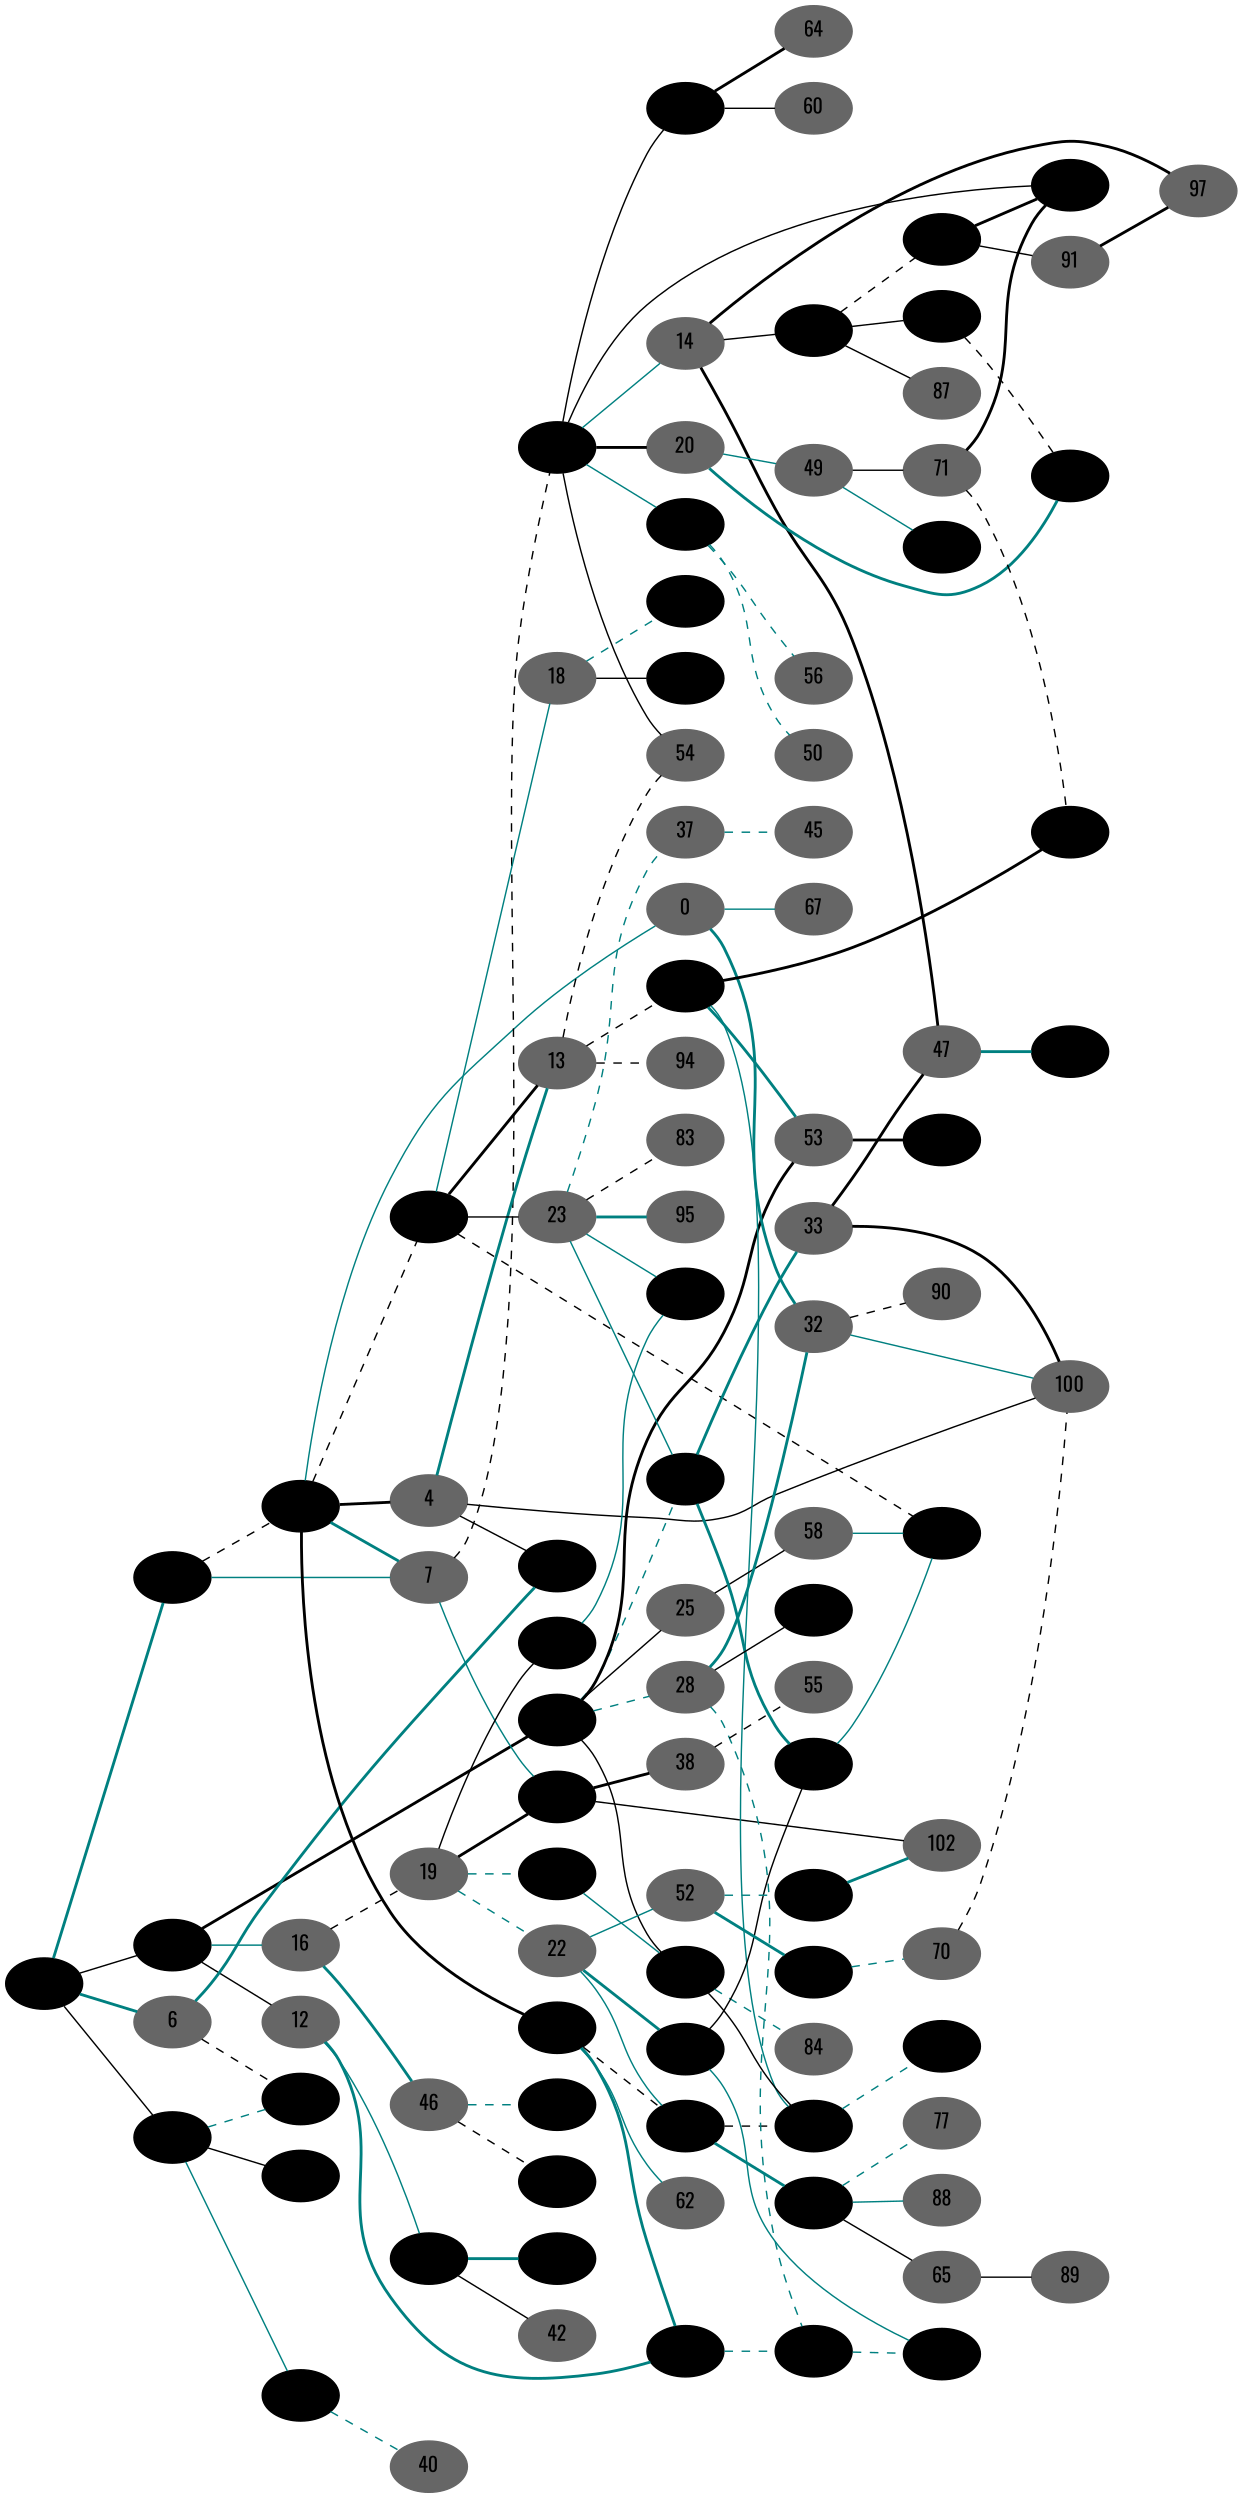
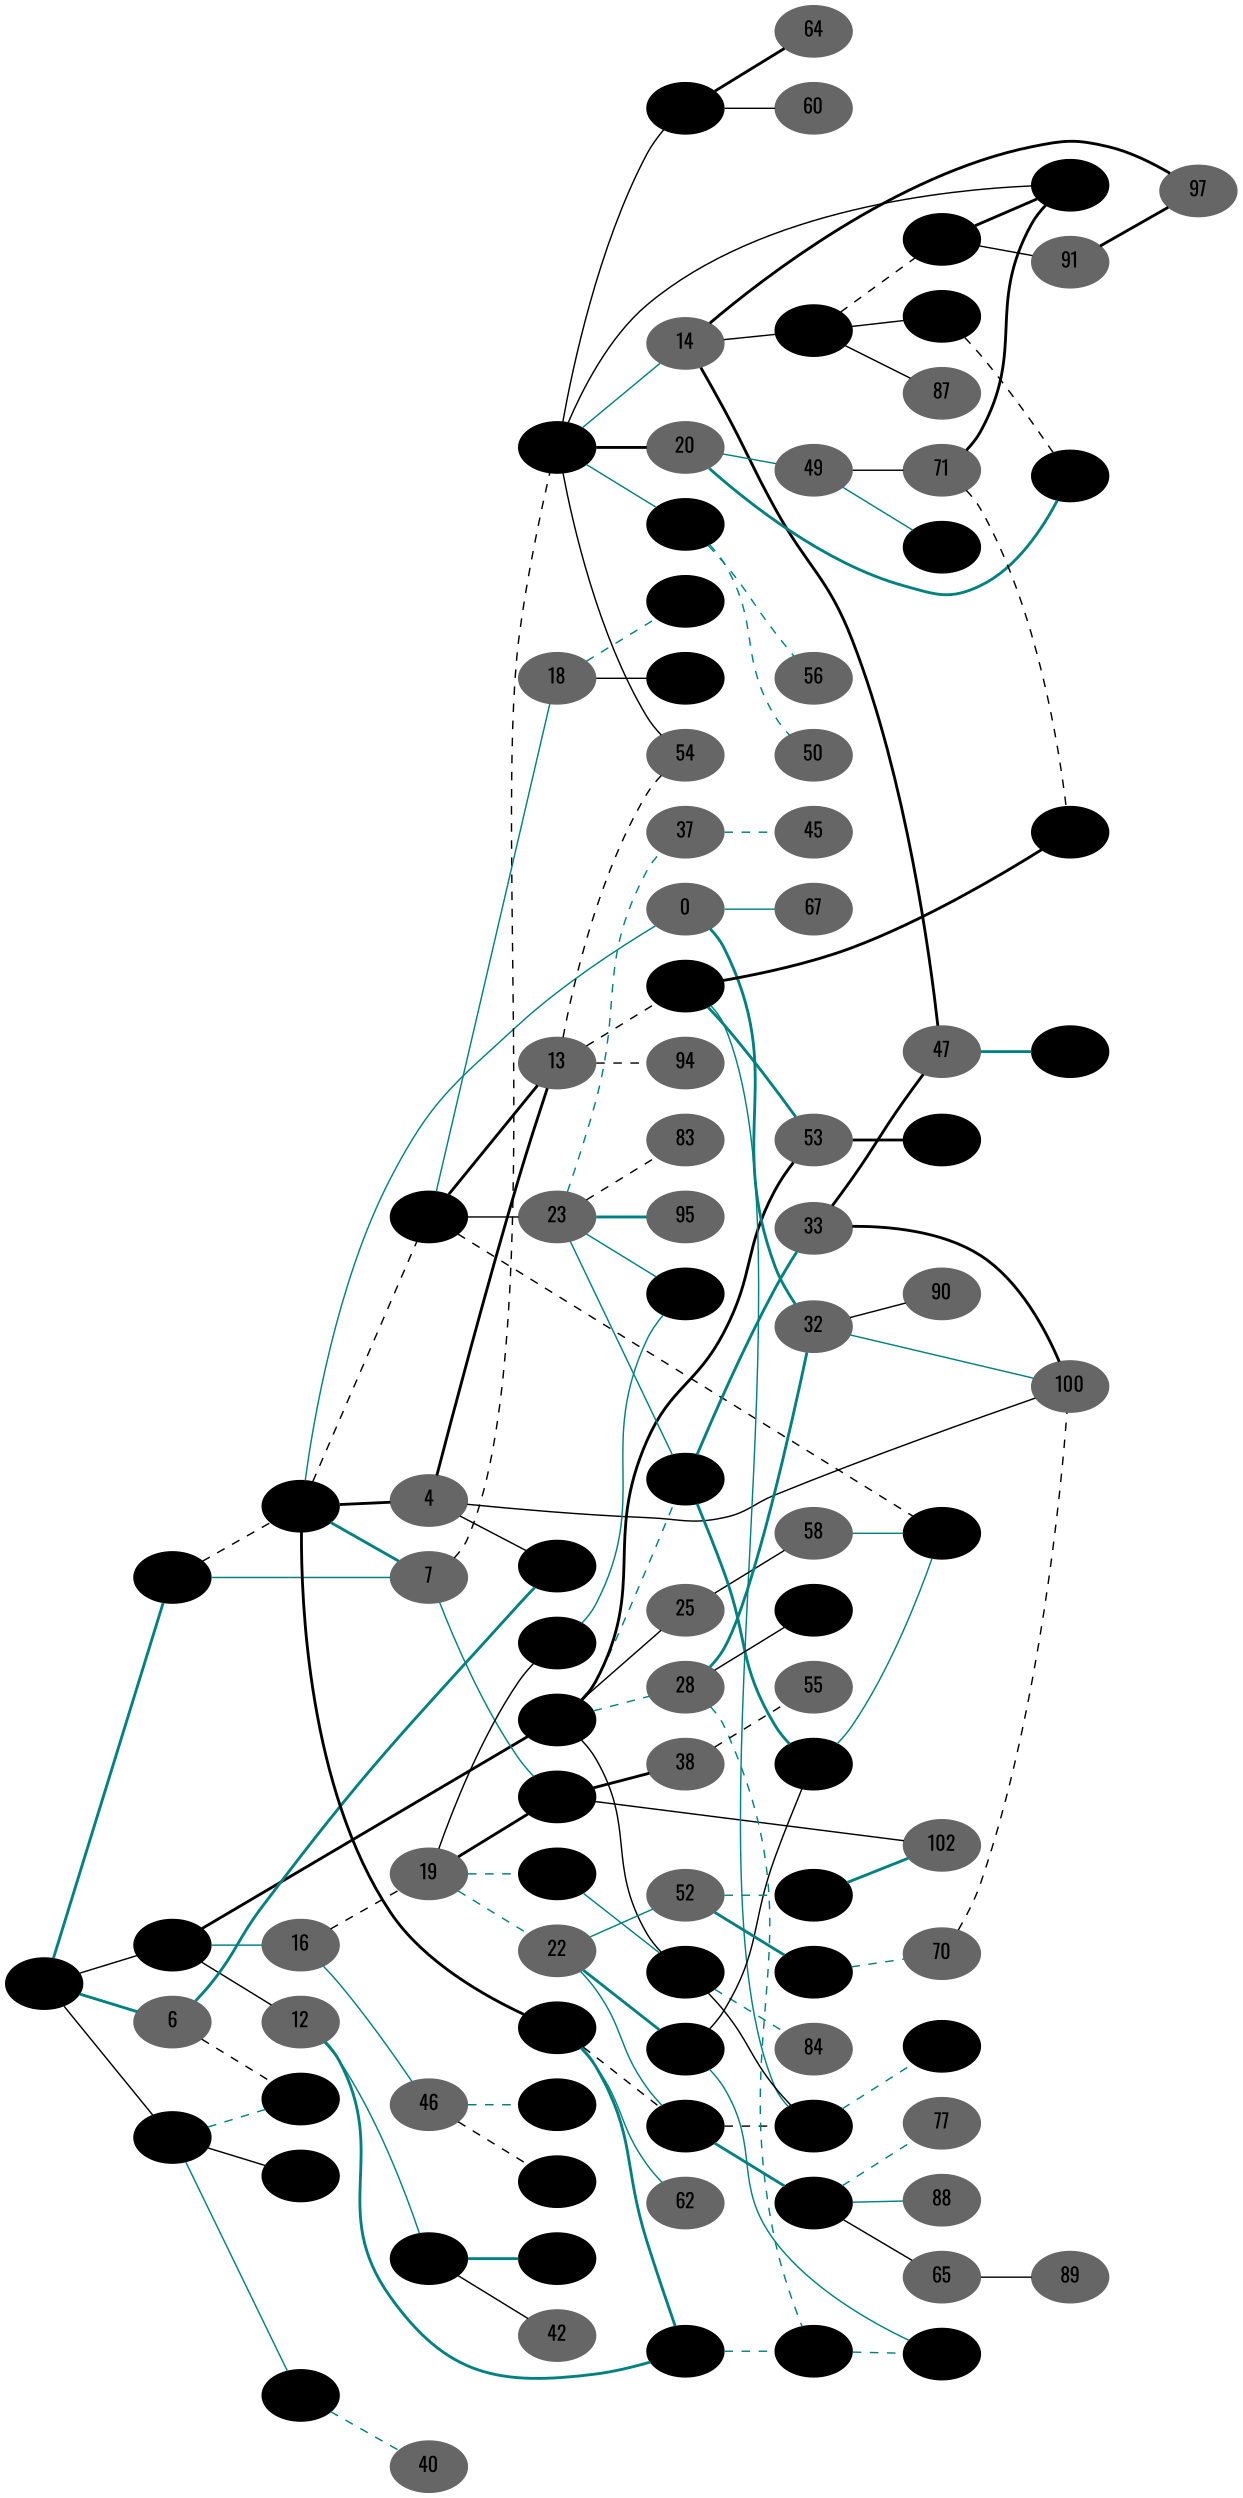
edge "13" -- "4": color teal -> black
edge "90" -- "32": style dashed -> solid
edge "16" -- "46": style bold -> solid
